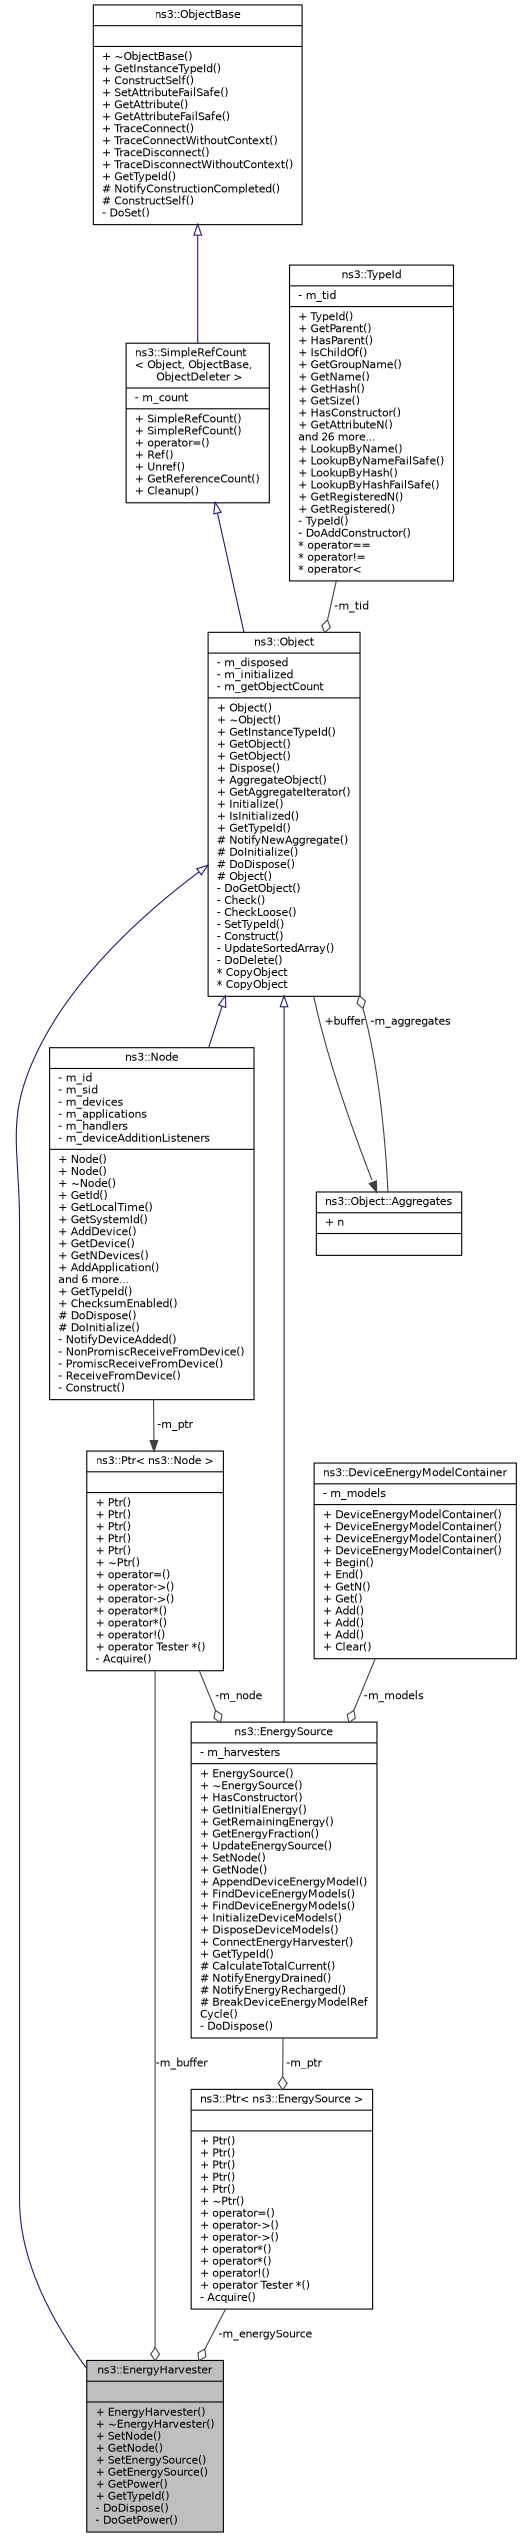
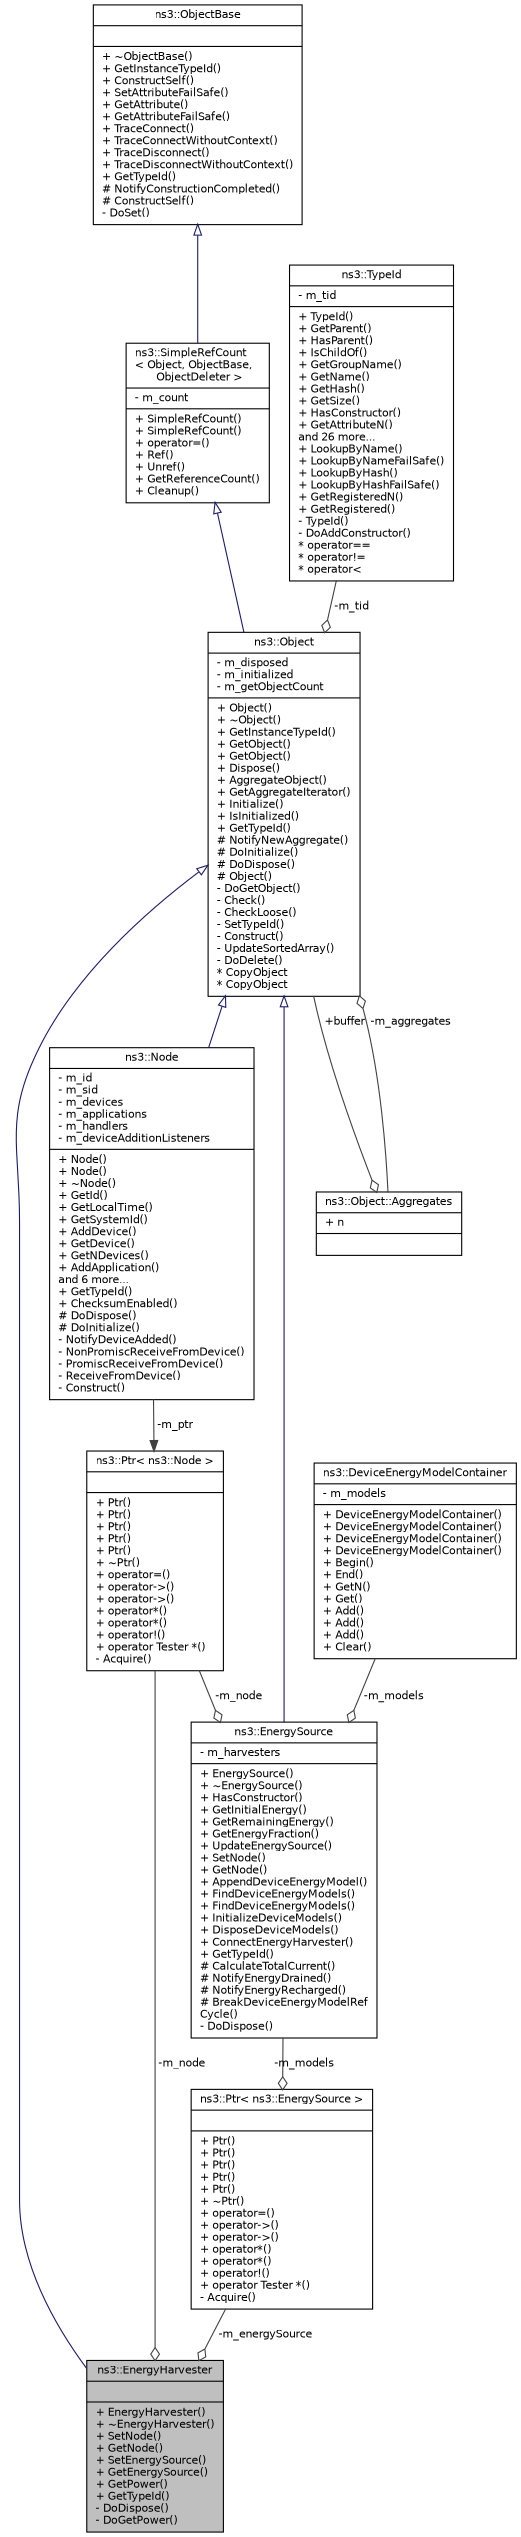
edge "ns3::Object" -> "ns3::Object::Aggregates": arrowhead normal -> odiamond
edge "ns3::Ptr< ns3::Node >" -> "ns3::EnergyHarvester": label " -m_buffer" -> " -m_node"
edge "ns3::EnergySource" -> "ns3::Ptr< ns3::EnergySource >": label " -m_ptr" -> " -m_models"
